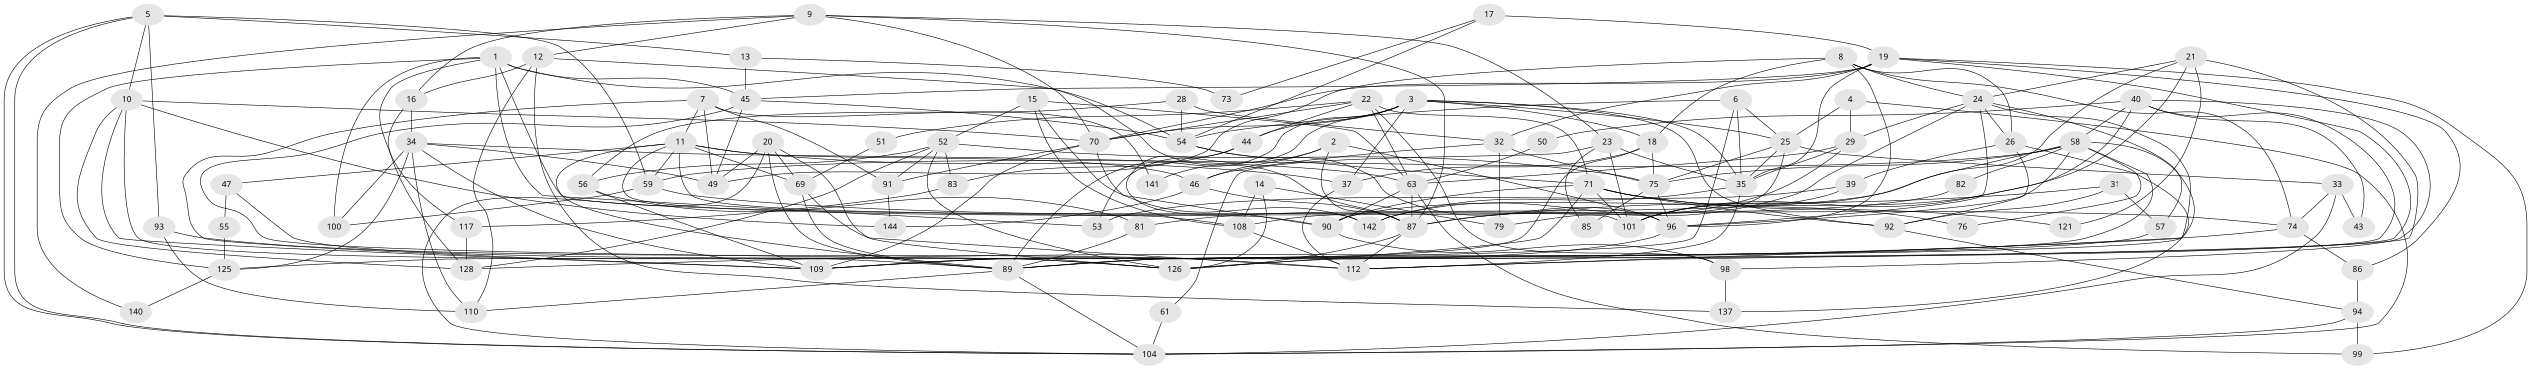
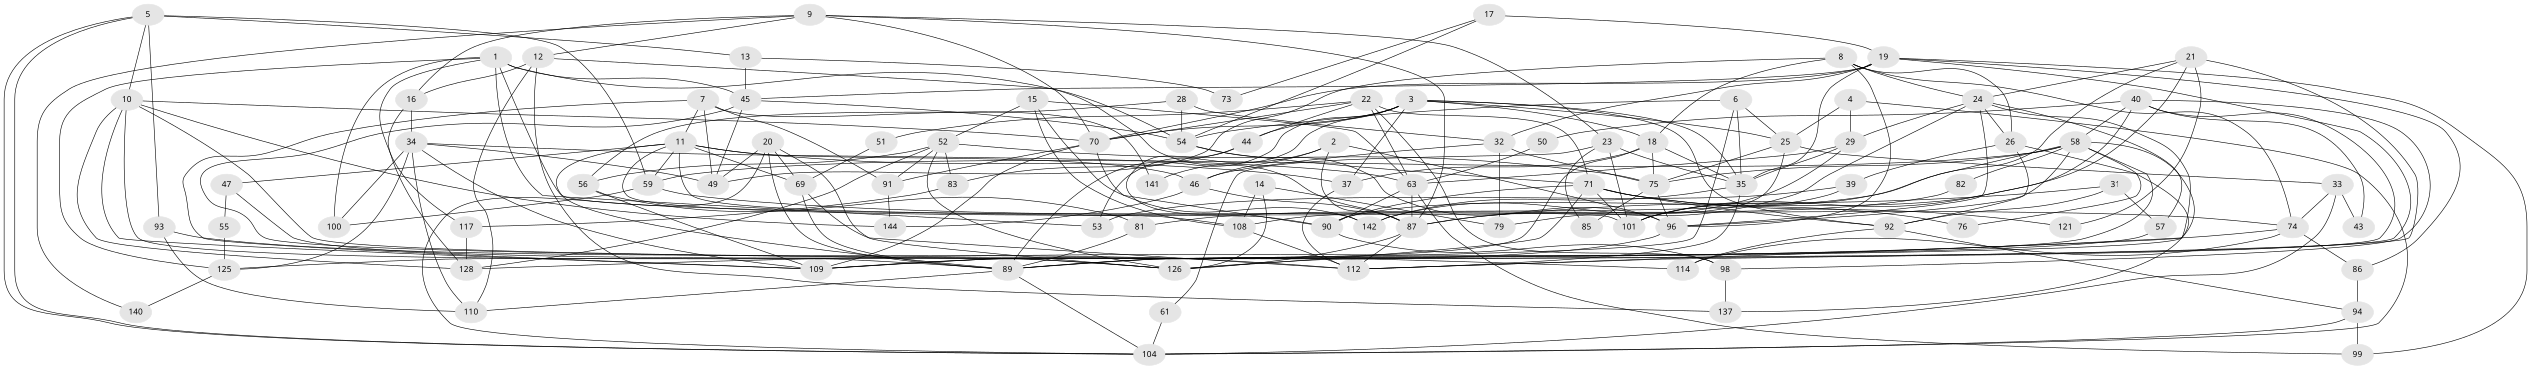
edge "25" -- "35": now "18" -- "35"
node "114": added
